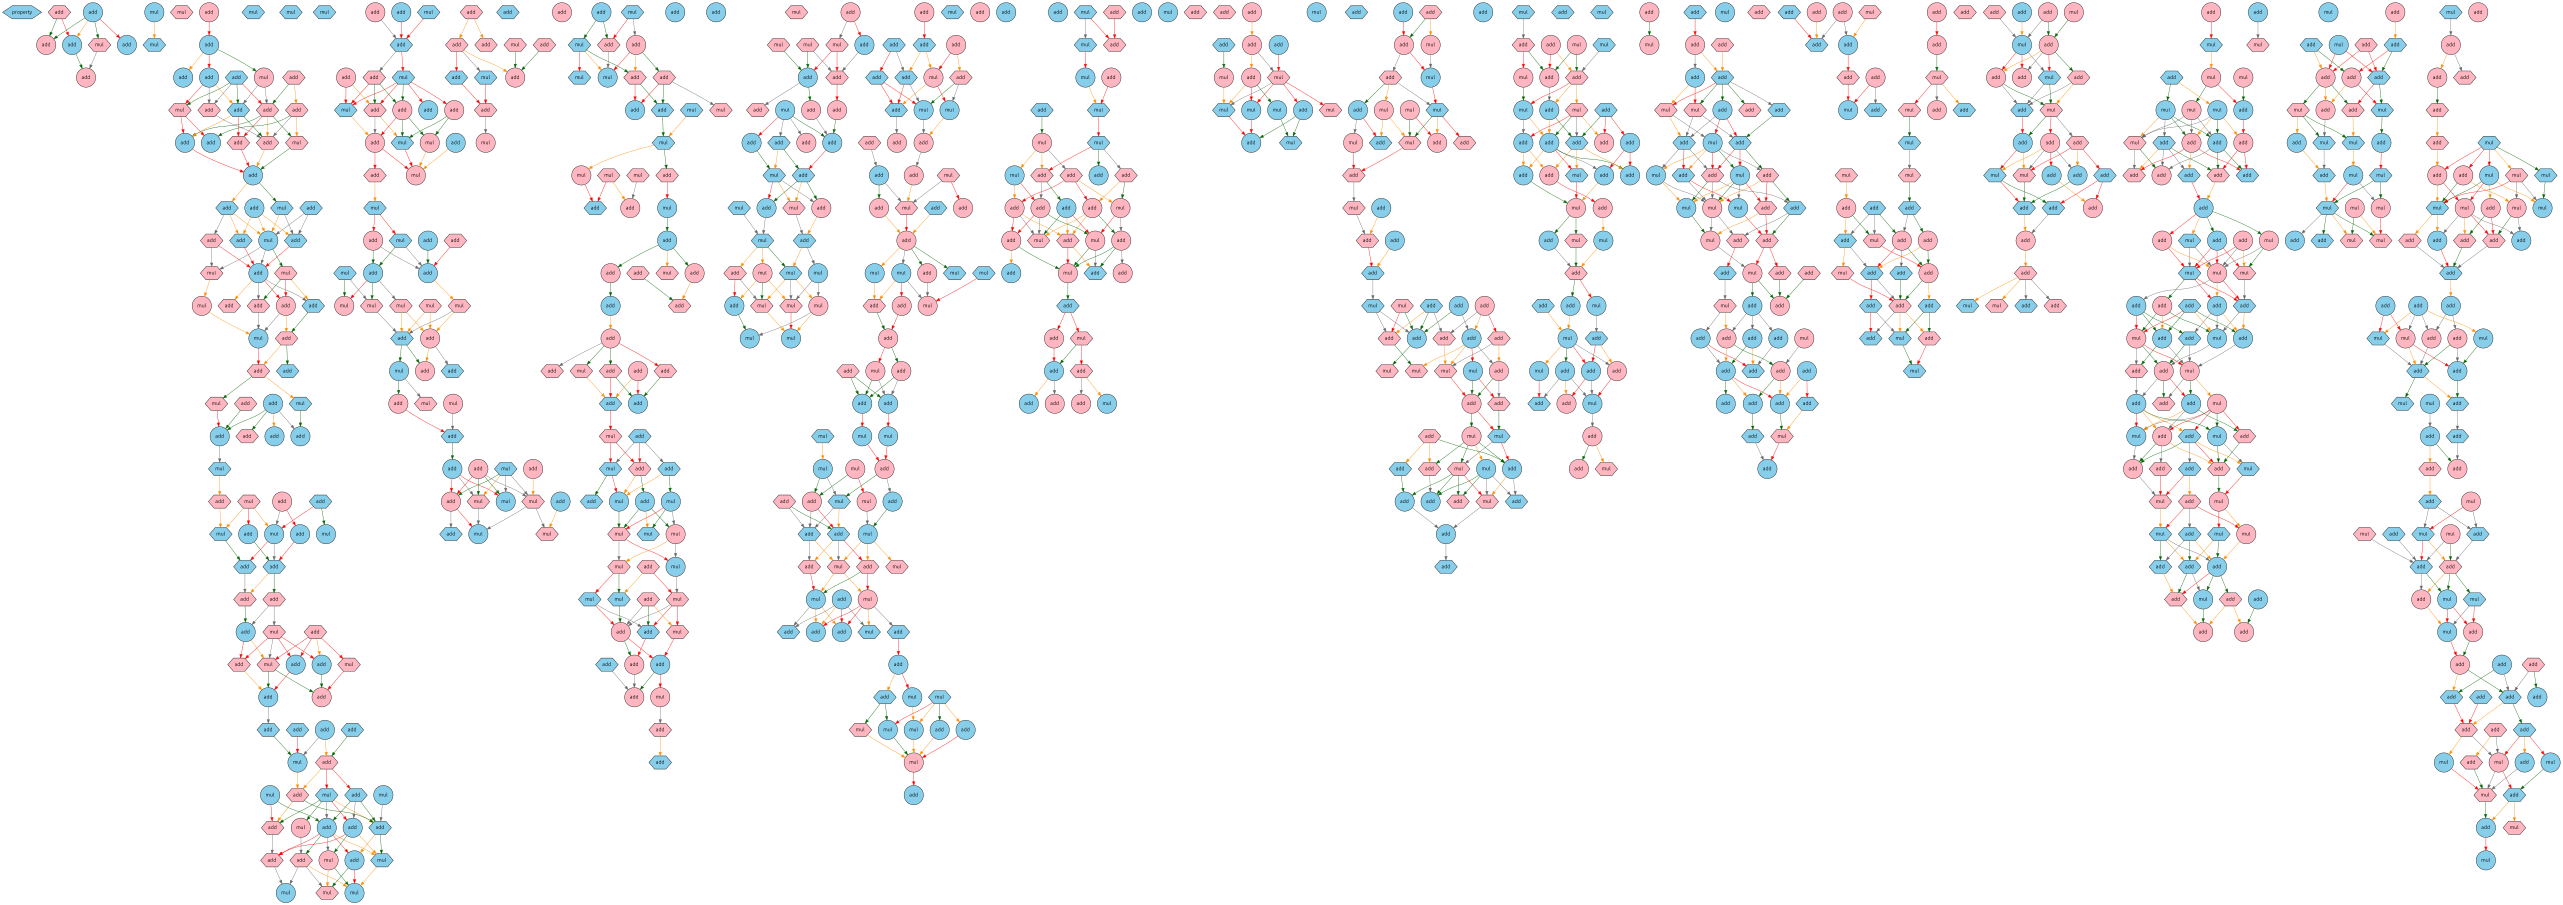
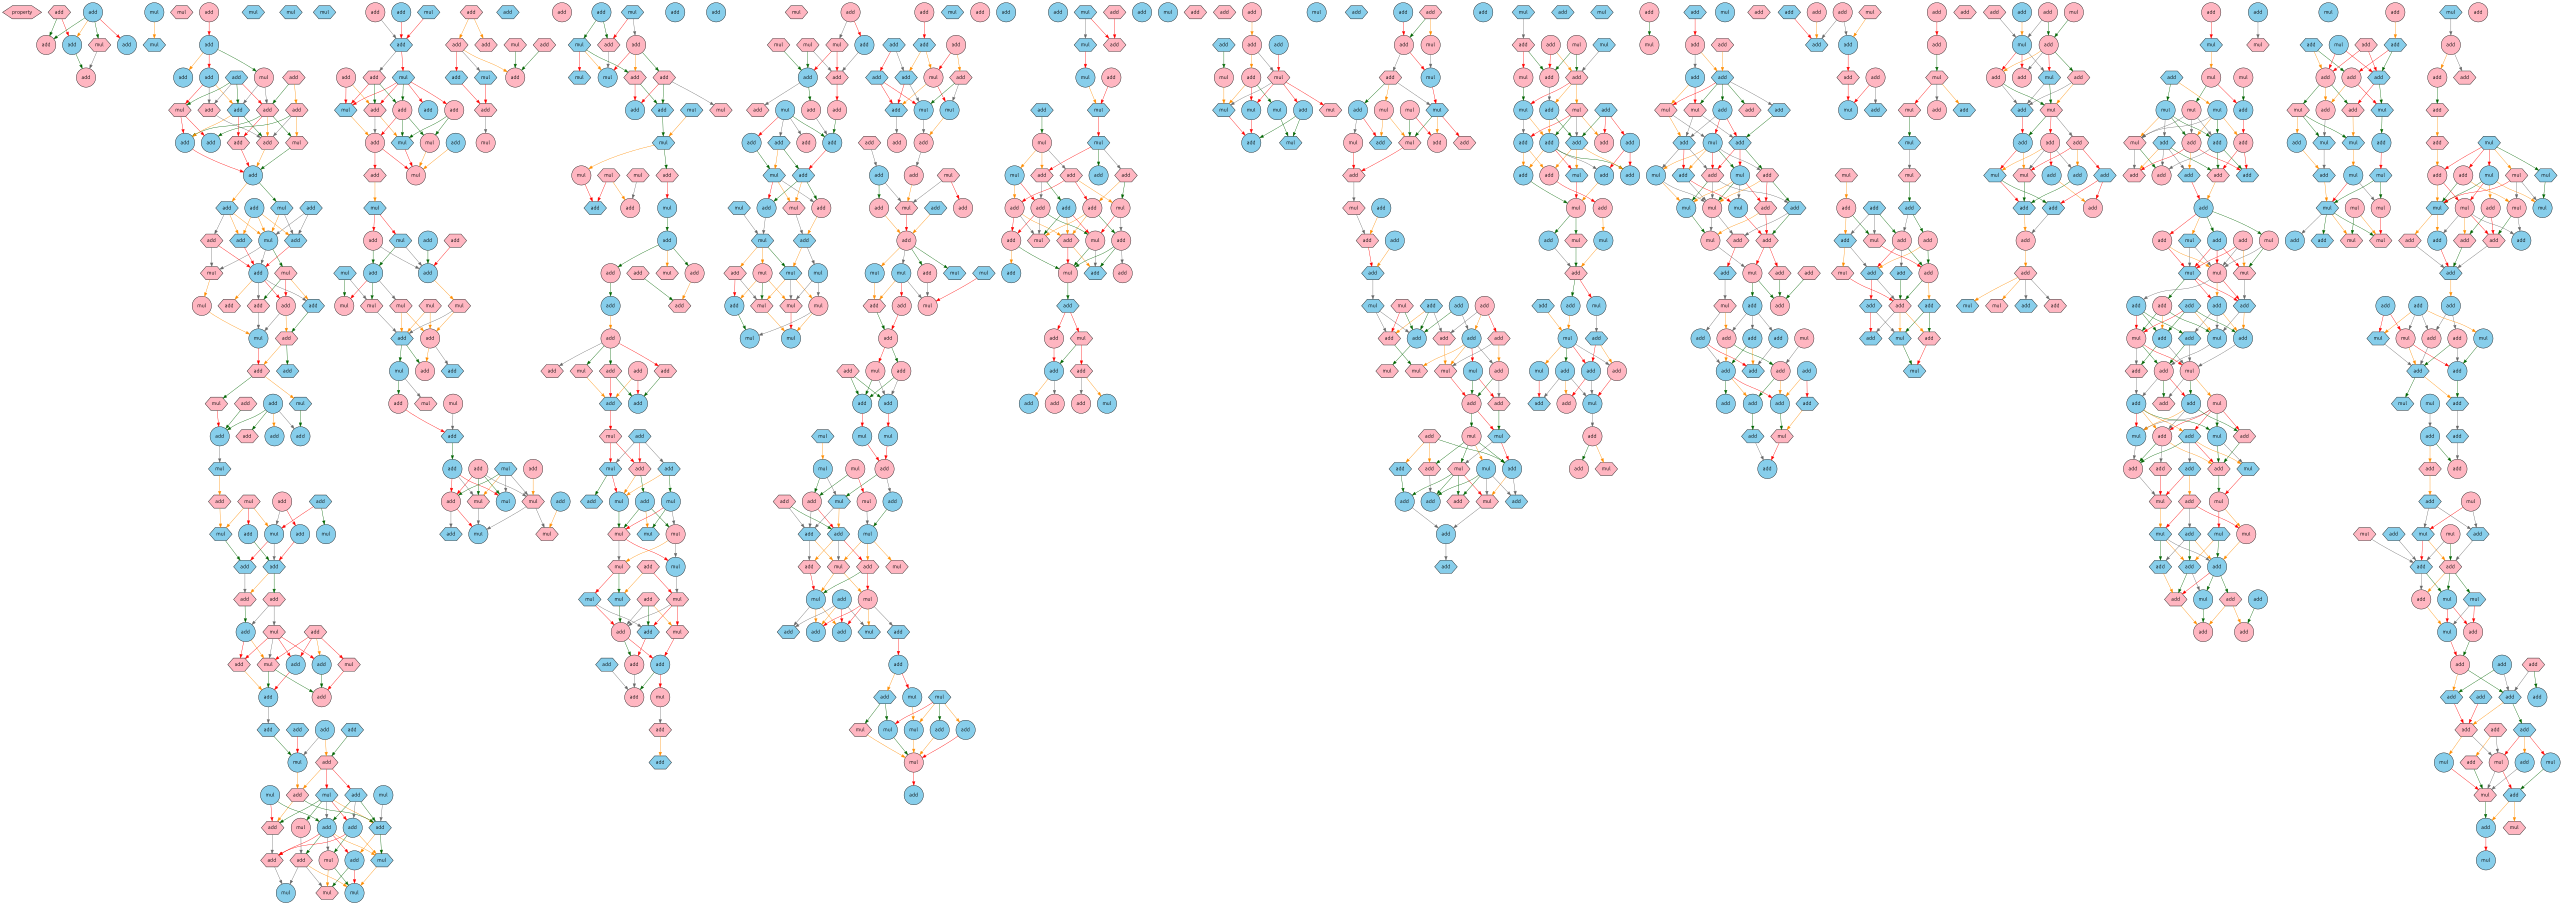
node "property": fillcolor skyblue -> lightpink
